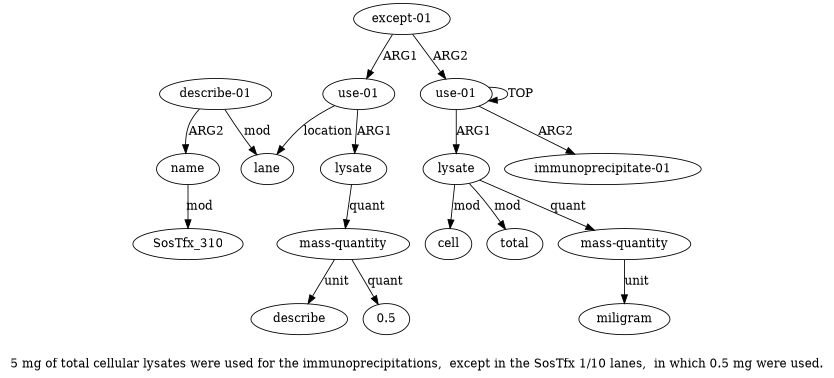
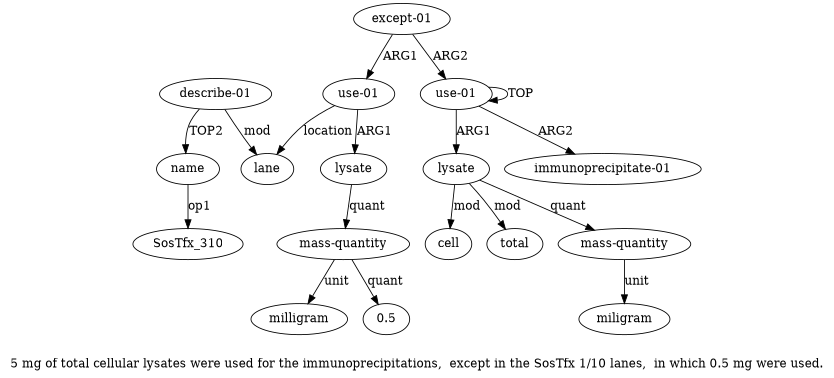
edge "describe-01" -> "name": label "ARG2" -> "TOP2"
edge "name" -> "SosTfx_310": label "mod" -> "op1"
node "describe": label "describe" -> "milligram"
